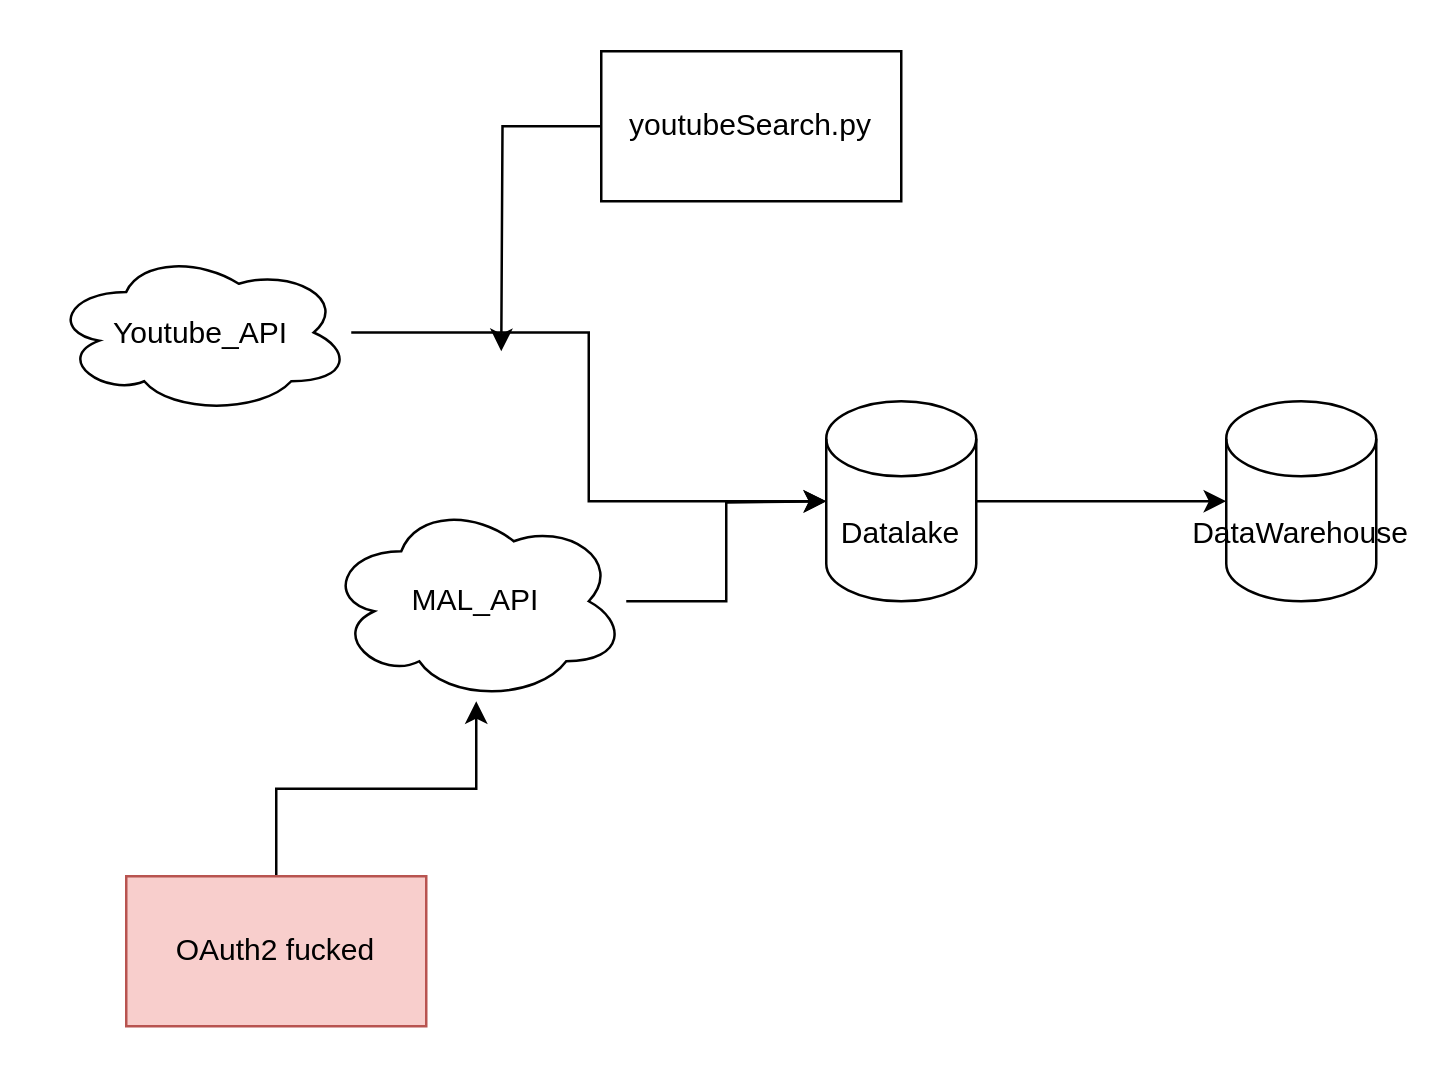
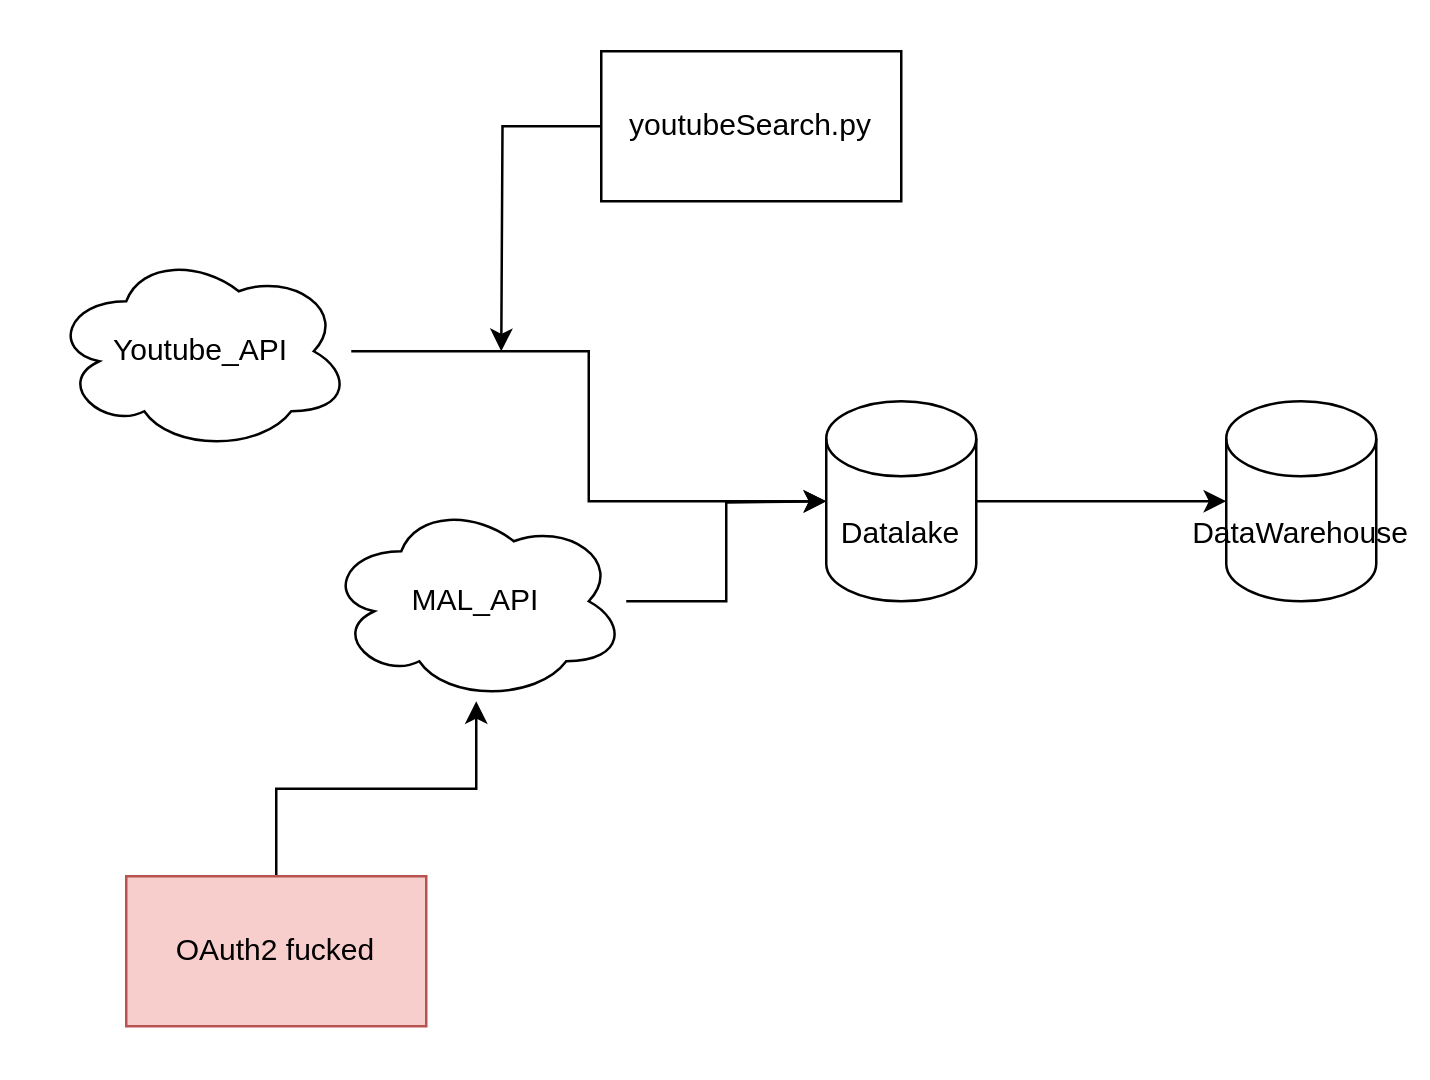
node "Youtube_API": size 300x163 -> 300x200
